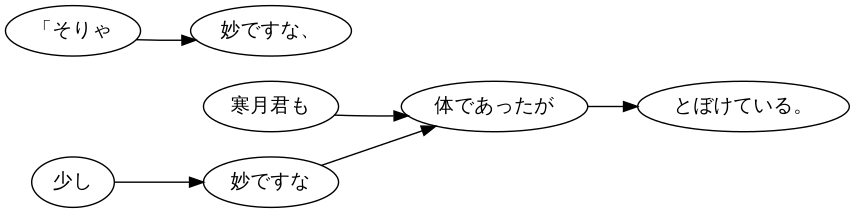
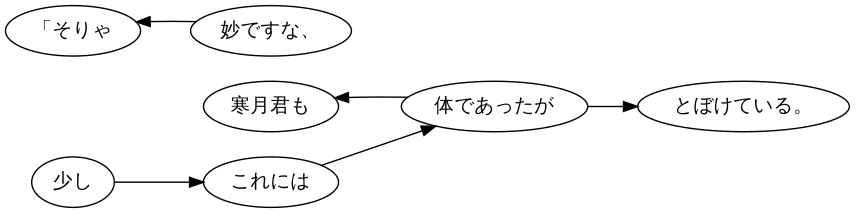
edge "「そりゃ" -> "妙ですな、": reversed
edge "寒月君も" -> "体であったが": reversed
node "妙ですな": label "妙ですな" -> "これには"
